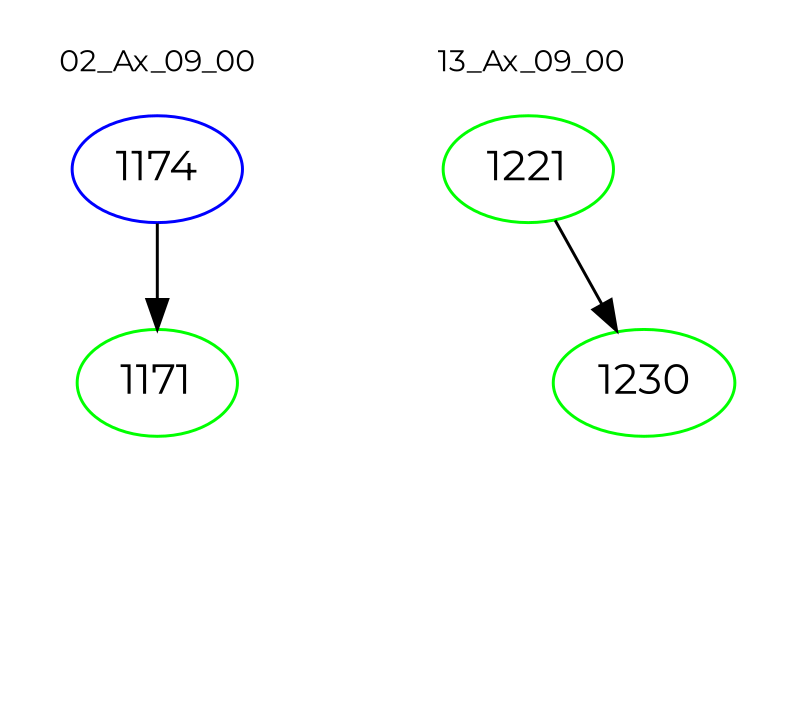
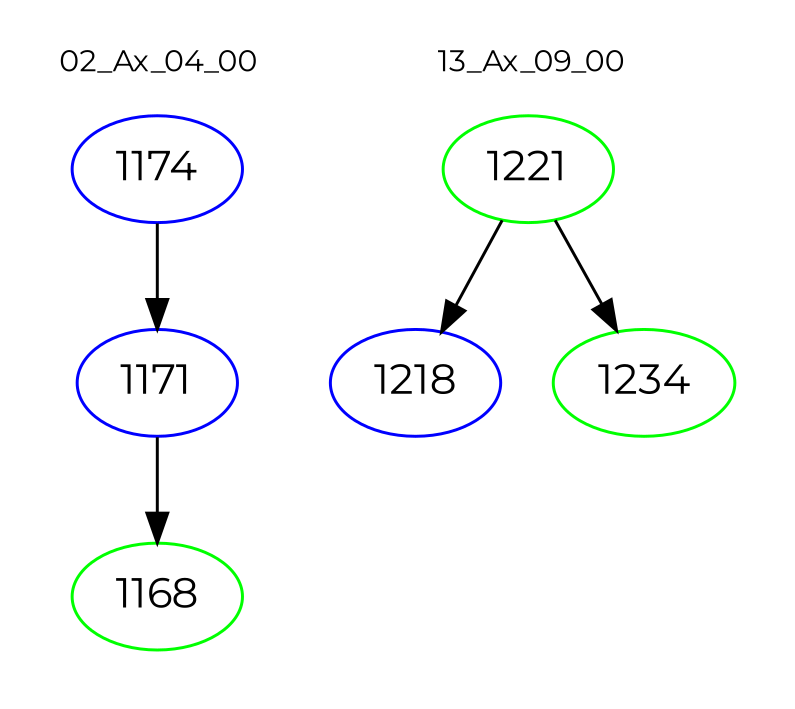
cluster "02_Ax_09_00": label "02_Ax_09_00" -> "02_Ax_04_00"
node "1171": color green -> blue
node "1218": added
node "1230": label "1230" -> "1234"
node "1168": added
